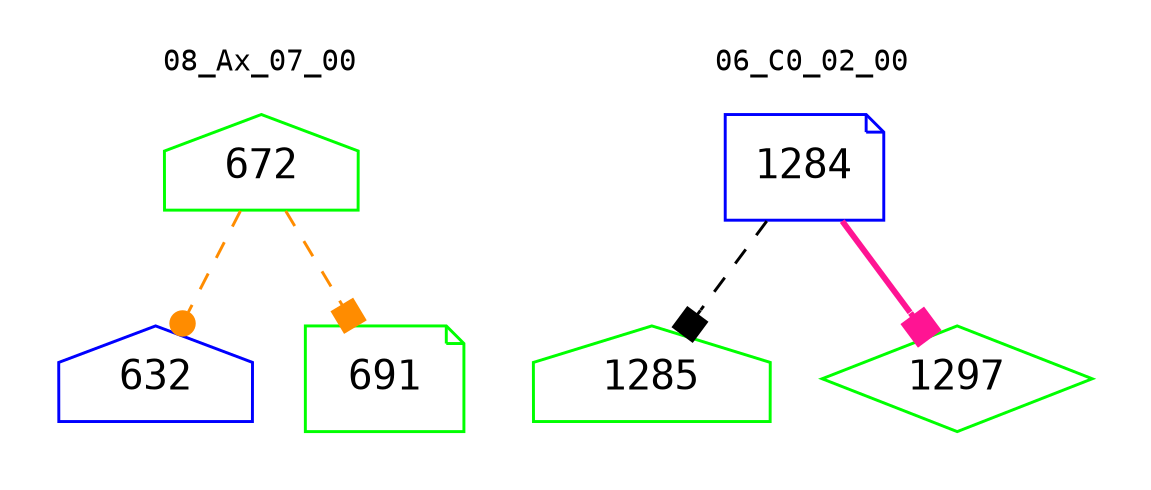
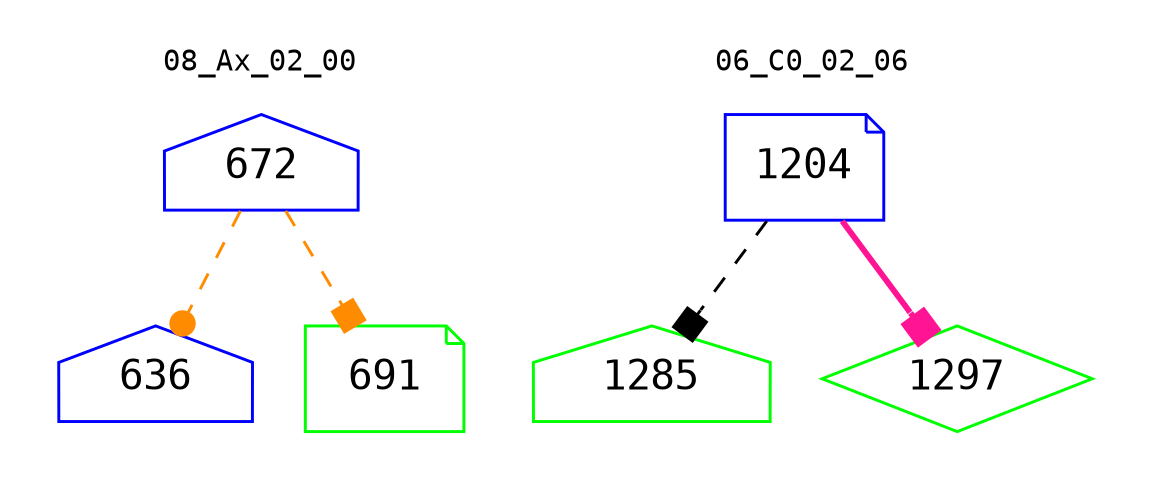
cluster "08_Ax_07_00": label "08_Ax_07_00" -> "08_Ax_02_00"
cluster "06_C0_02_00": label "06_C0_02_00" -> "06_C0_02_06"
node "672": color green -> blue
node "1284": label "1284" -> "1204"
node "632": label "632" -> "636"
